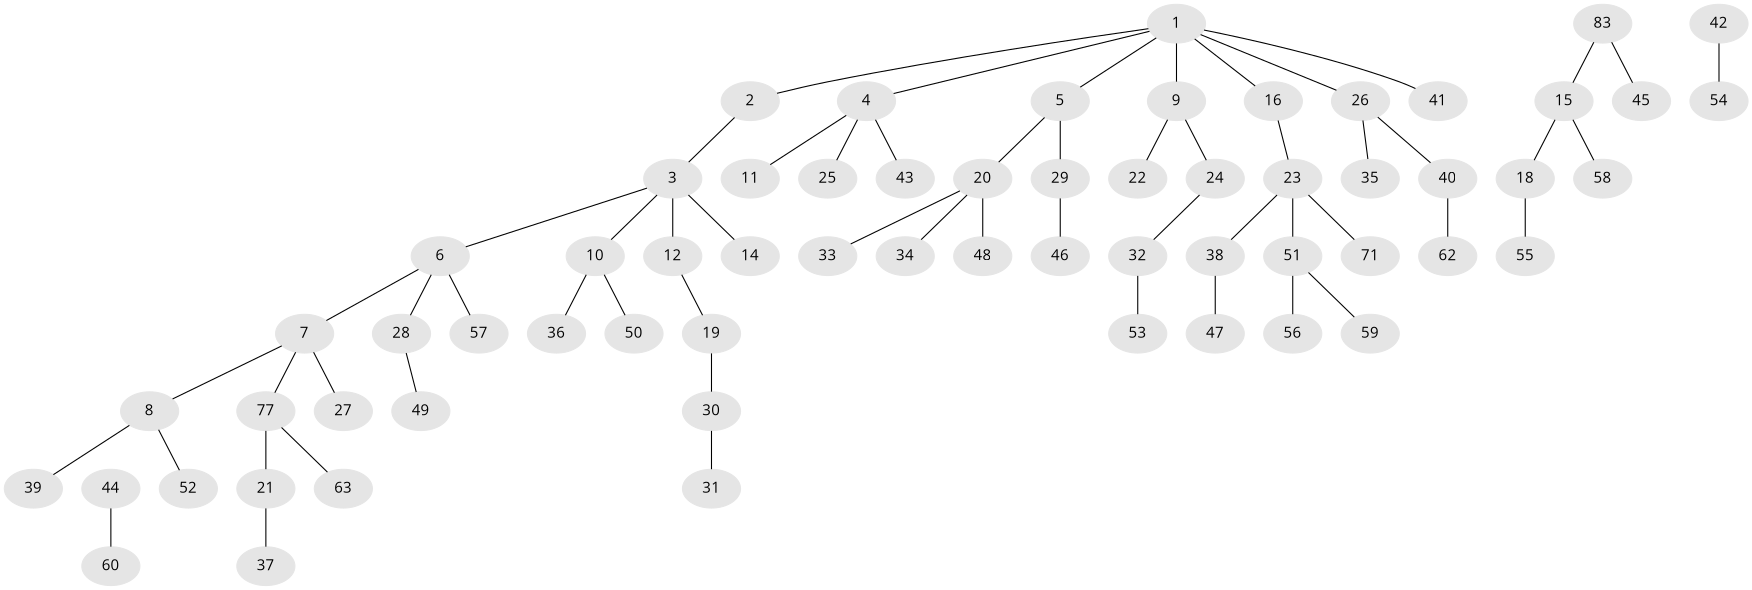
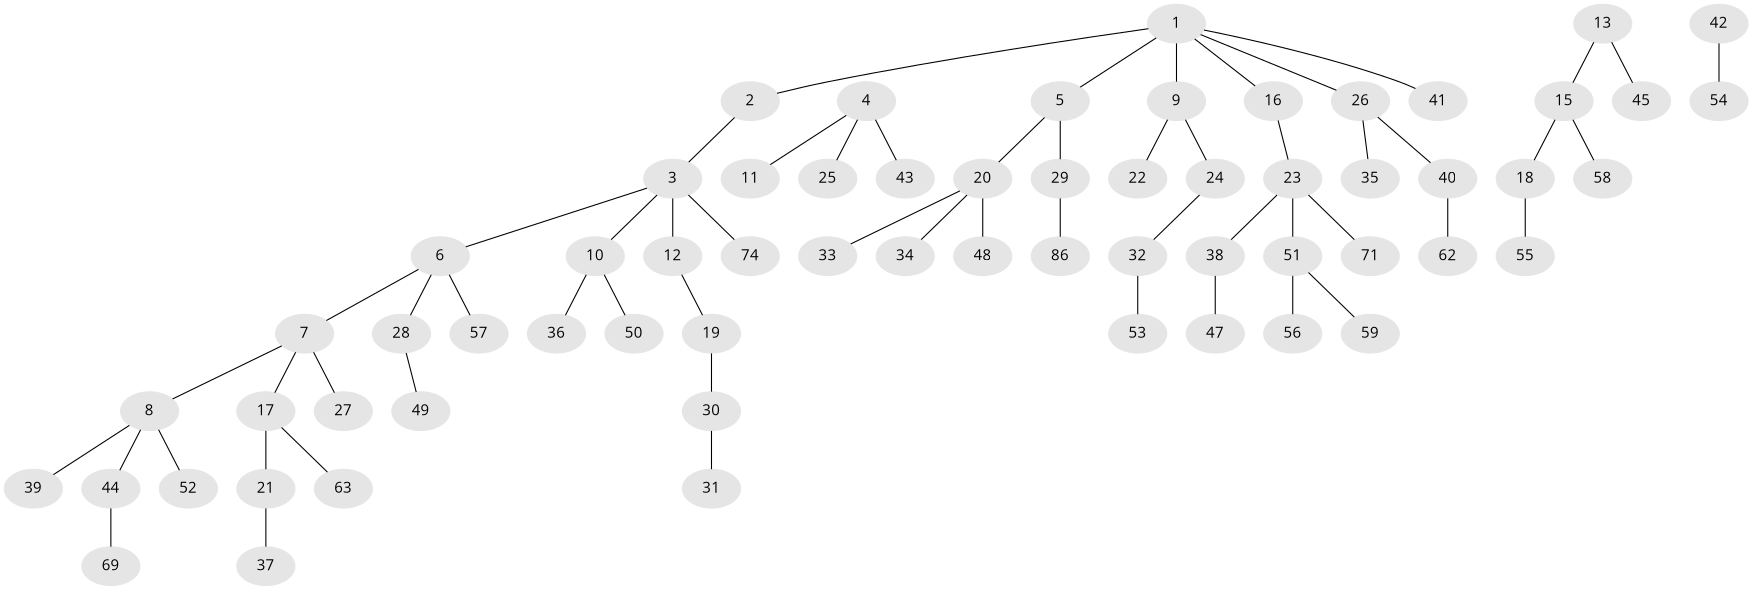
node "83": label "83" -> "13"
edge "1" -- "4": removed
node "14": label "14" -> "74"
node "46": label "46" -> "86"
node "77": label "77" -> "17"
edge "8" -- "44": added
node "60": label "60" -> "69"
